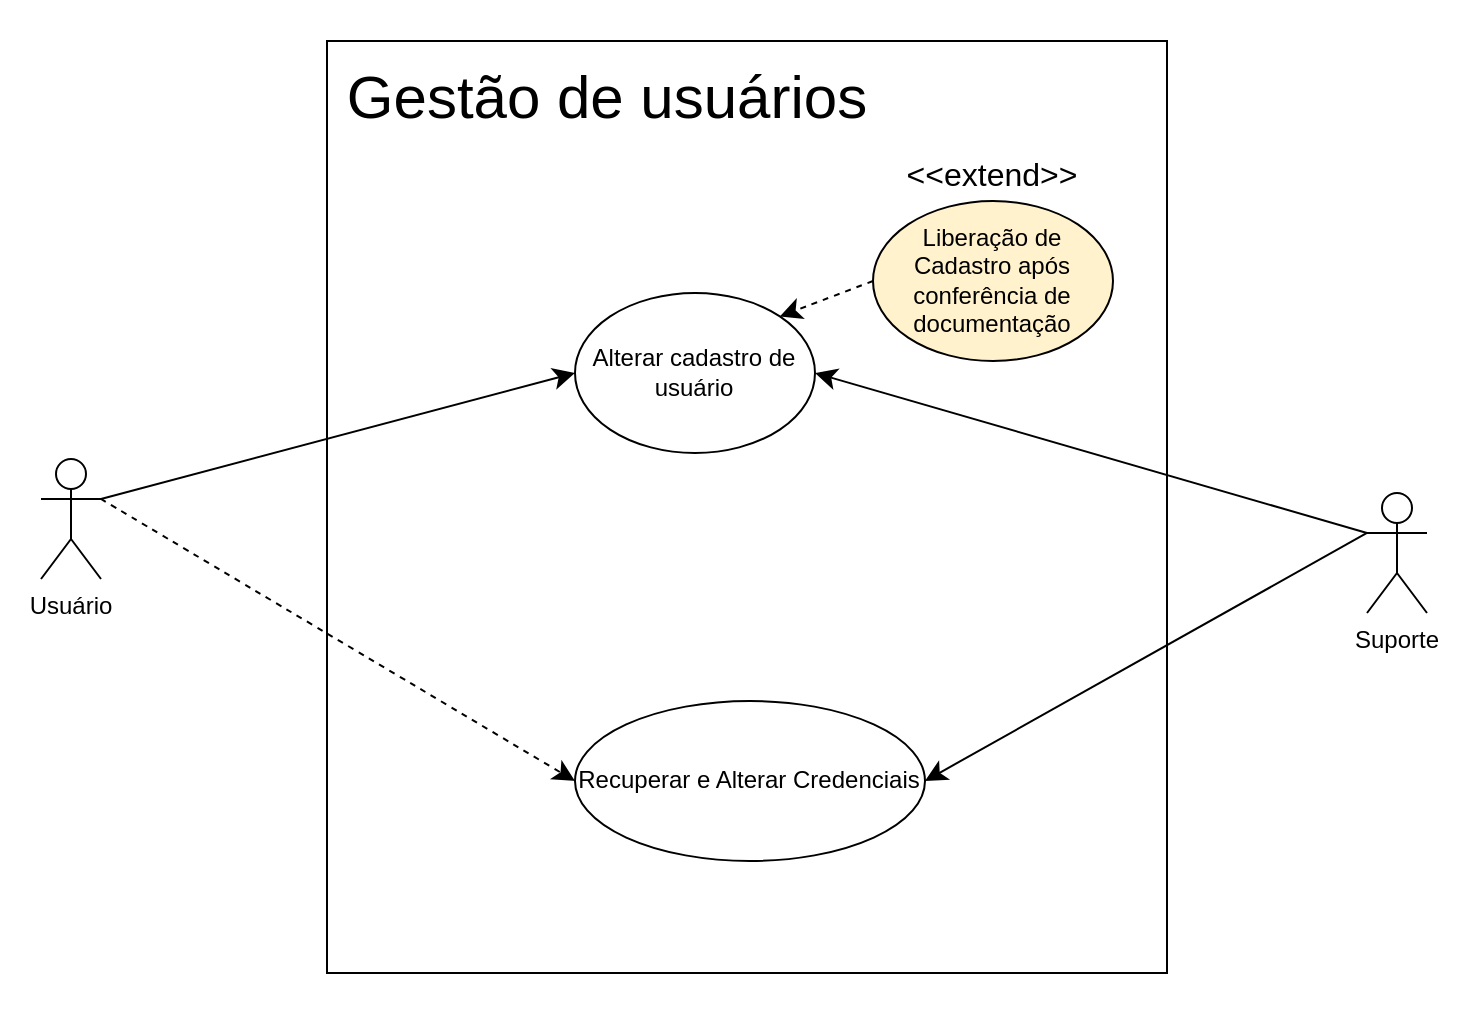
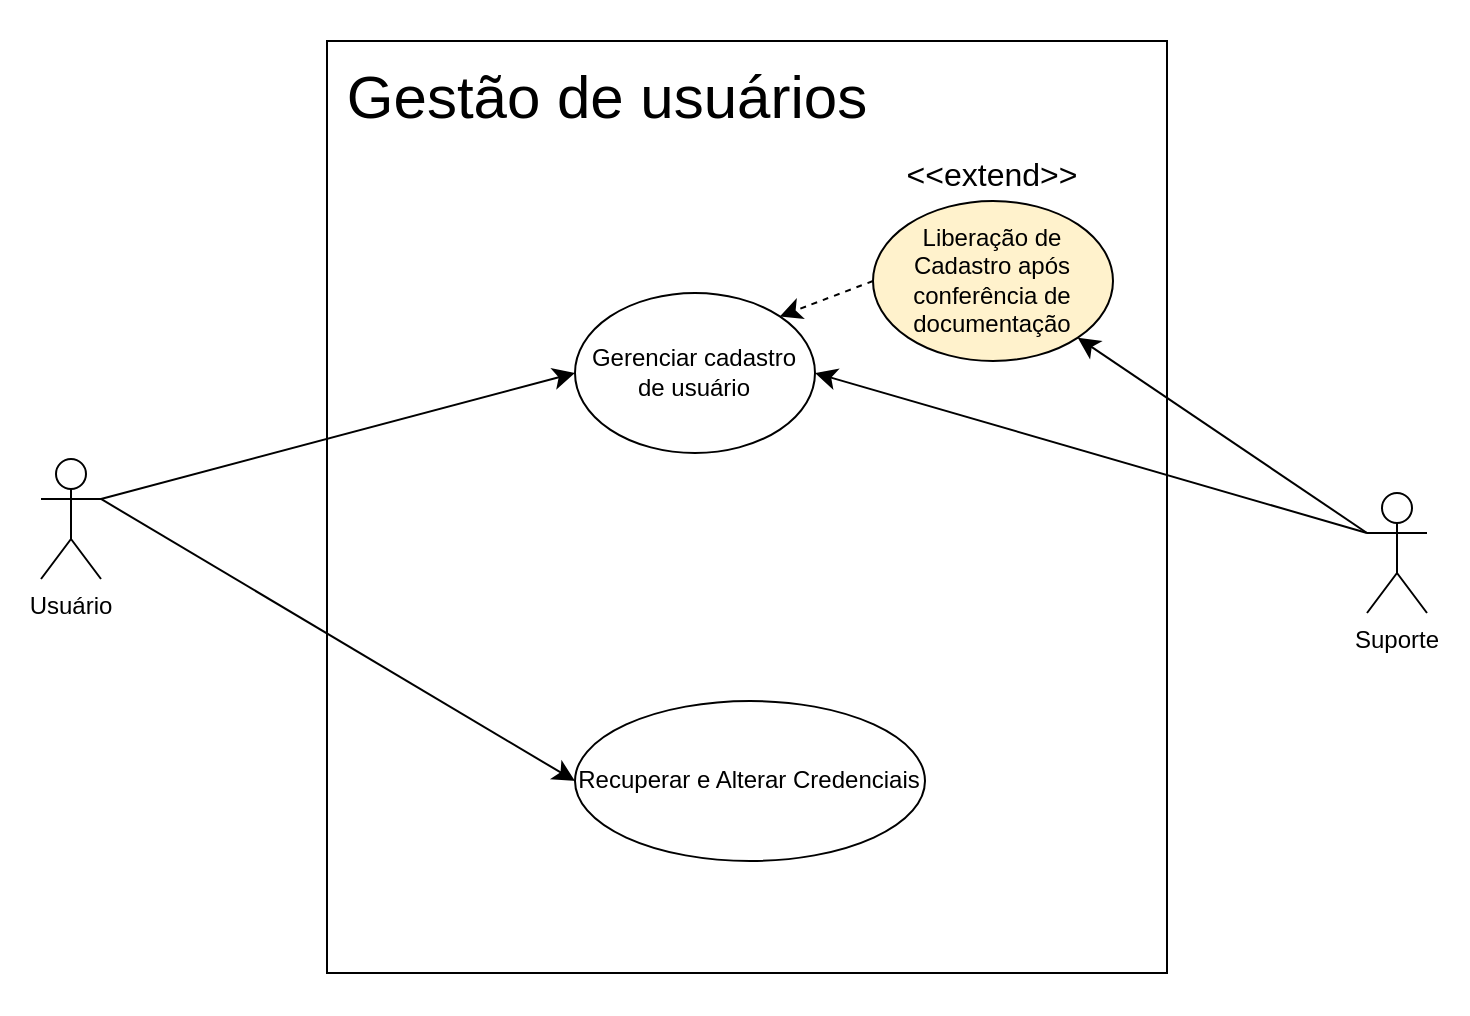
node "Alterar cadastro de usuário": label "Alterar cadastro de usuário" -> "Gerenciar cadastro de usuário"
edge "Usuário" -> "Recuperar e Alterar Credenciais": style dashed -> solid
edge "Suporte" -> "Recuperar e Alterar Credenciais": now "Suporte" -> "Liberação de Cadastro após conferência de documentação"
